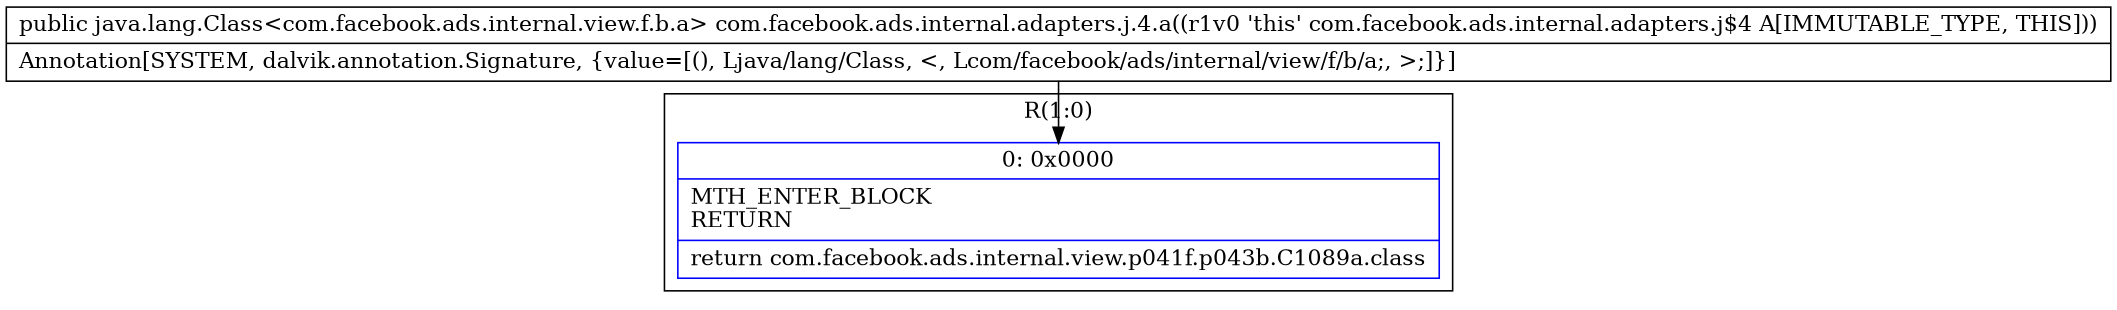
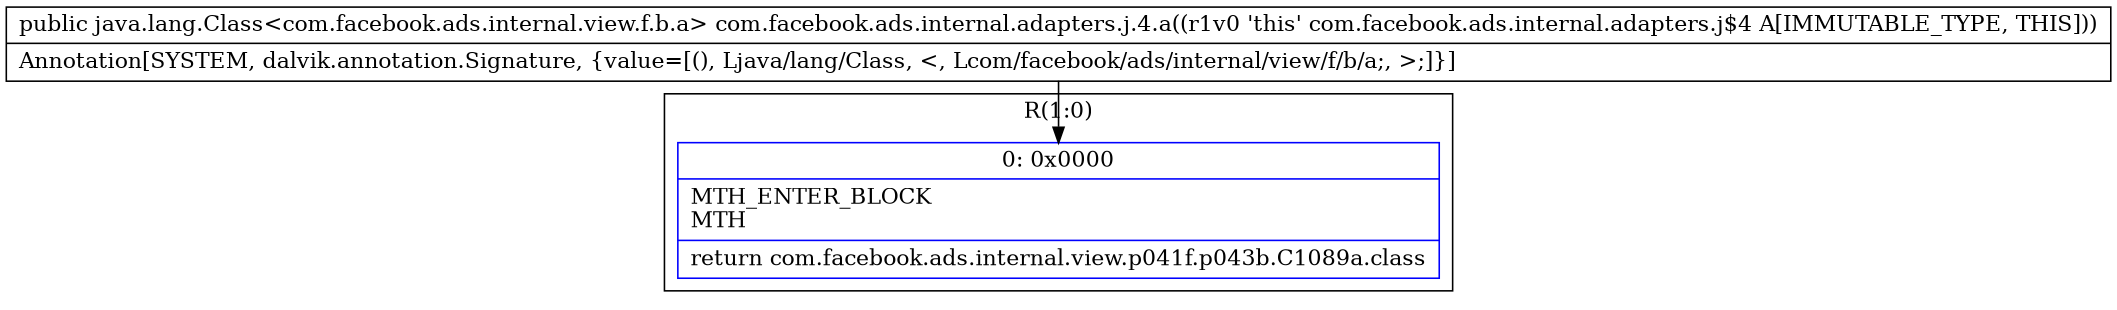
node "0: 0x0000": text "RETURN" -> "MTH"
